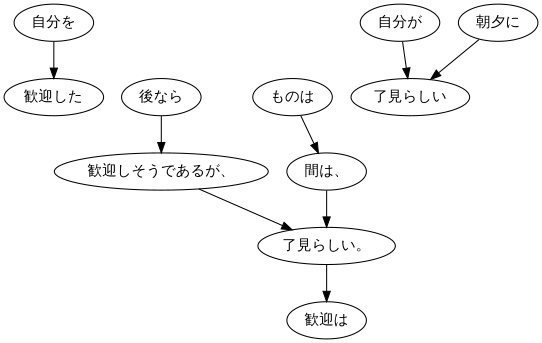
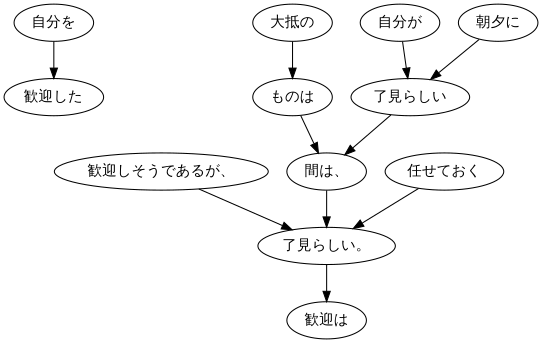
node "大抵の": added
node "後なら": removed
edge "了見らしい" -> "間は、": added
node "任せておく": added
